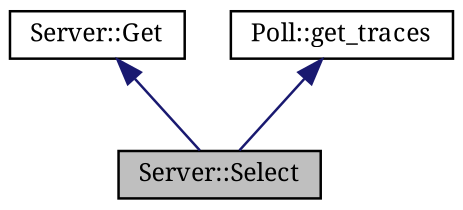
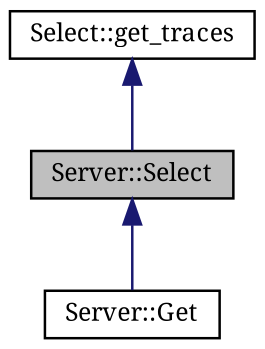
node "Poll::get_traces": label "Poll::get_traces" -> "Select::get_traces"
edge "Server::Select" -> "Server::Get": reversed
